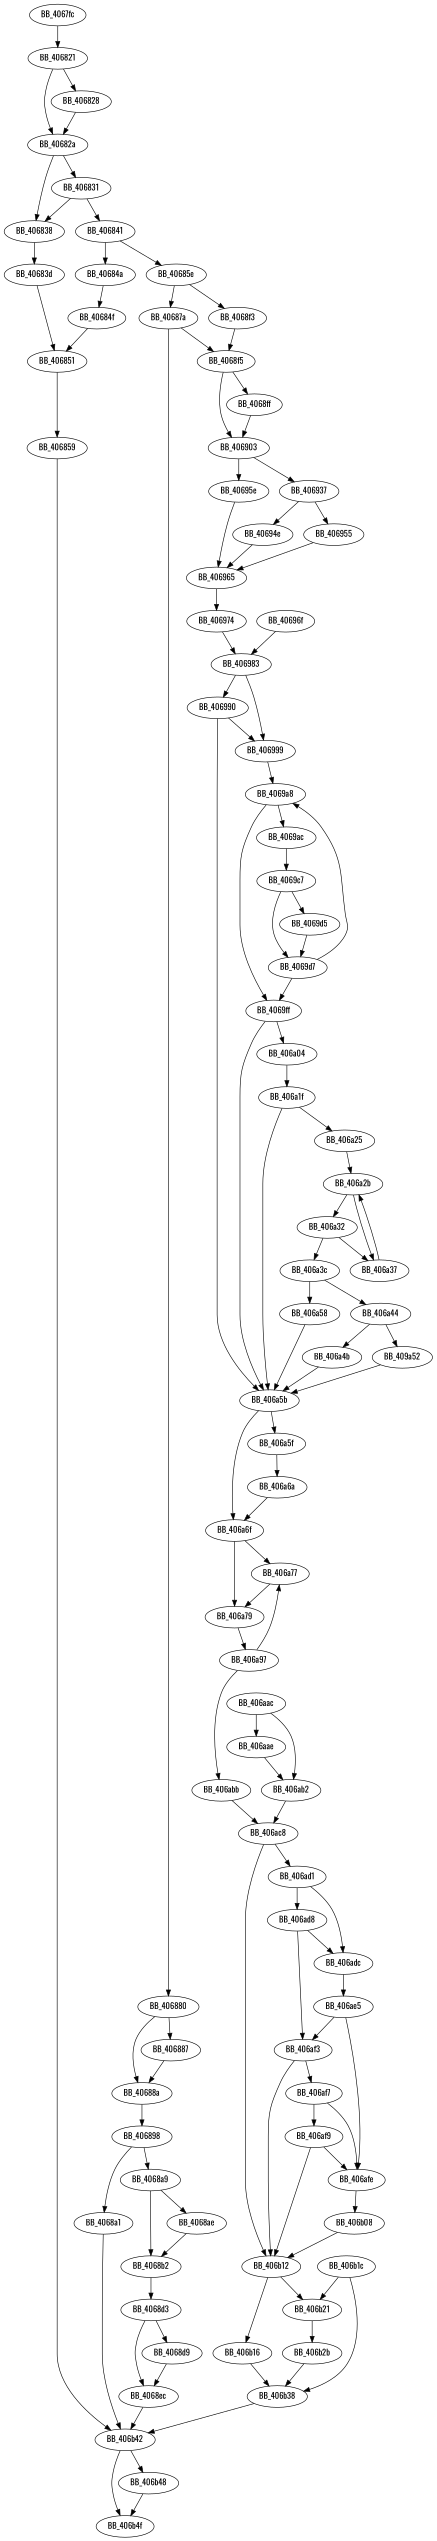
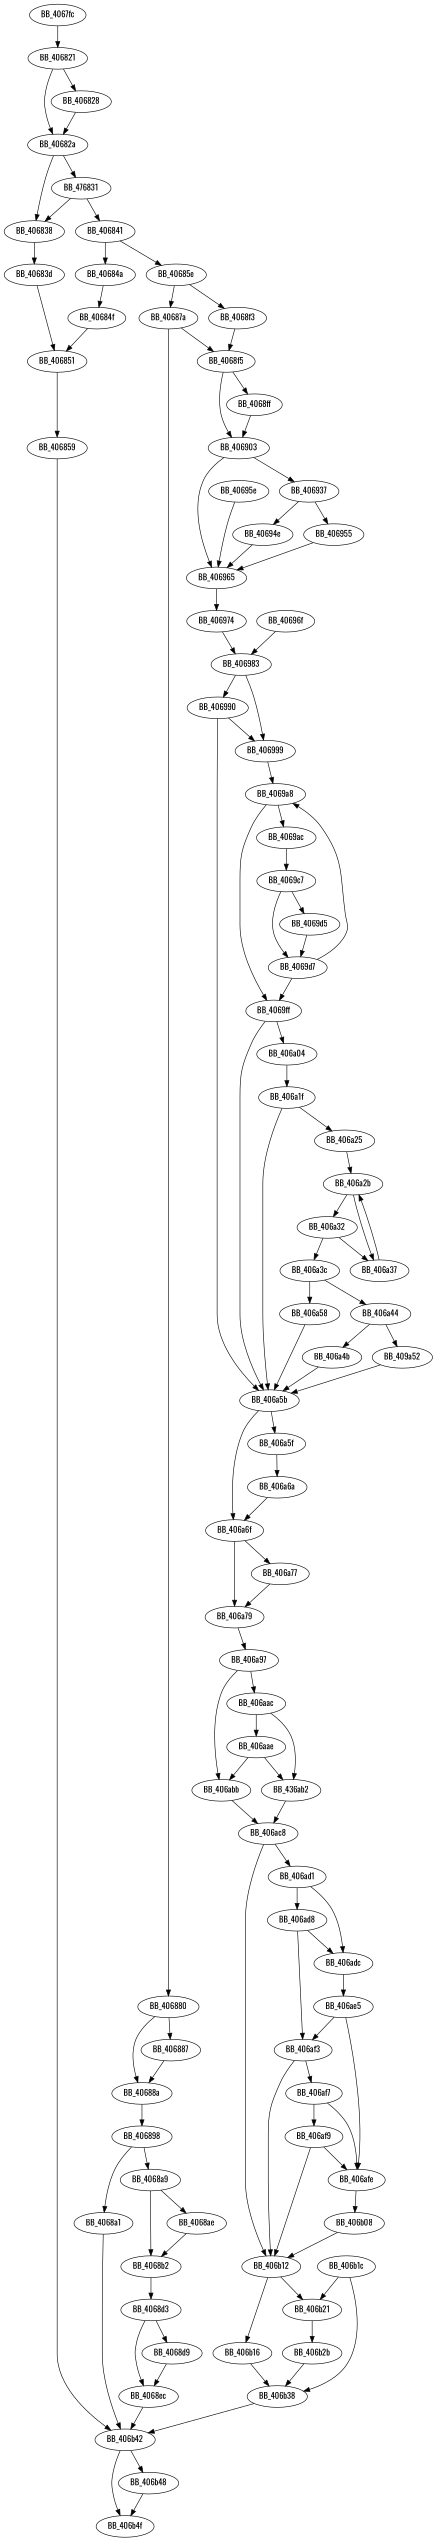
node "BB_406831": label "BB_406831" -> "BB_476831"
edge "BB_406903" -> "BB_40695e": now "BB_406903" -> "BB_406965"
edge "BB_406a97" -> "BB_406a77": now "BB_406a97" -> "BB_406aac"
edge "BB_406aae" -> "BB_406abb": added
node "BB_406ab2": label "BB_406ab2" -> "BB_436ab2"
